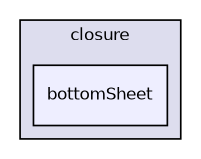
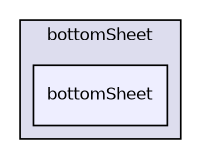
cluster "closure": label "closure" -> "bottomSheet"
